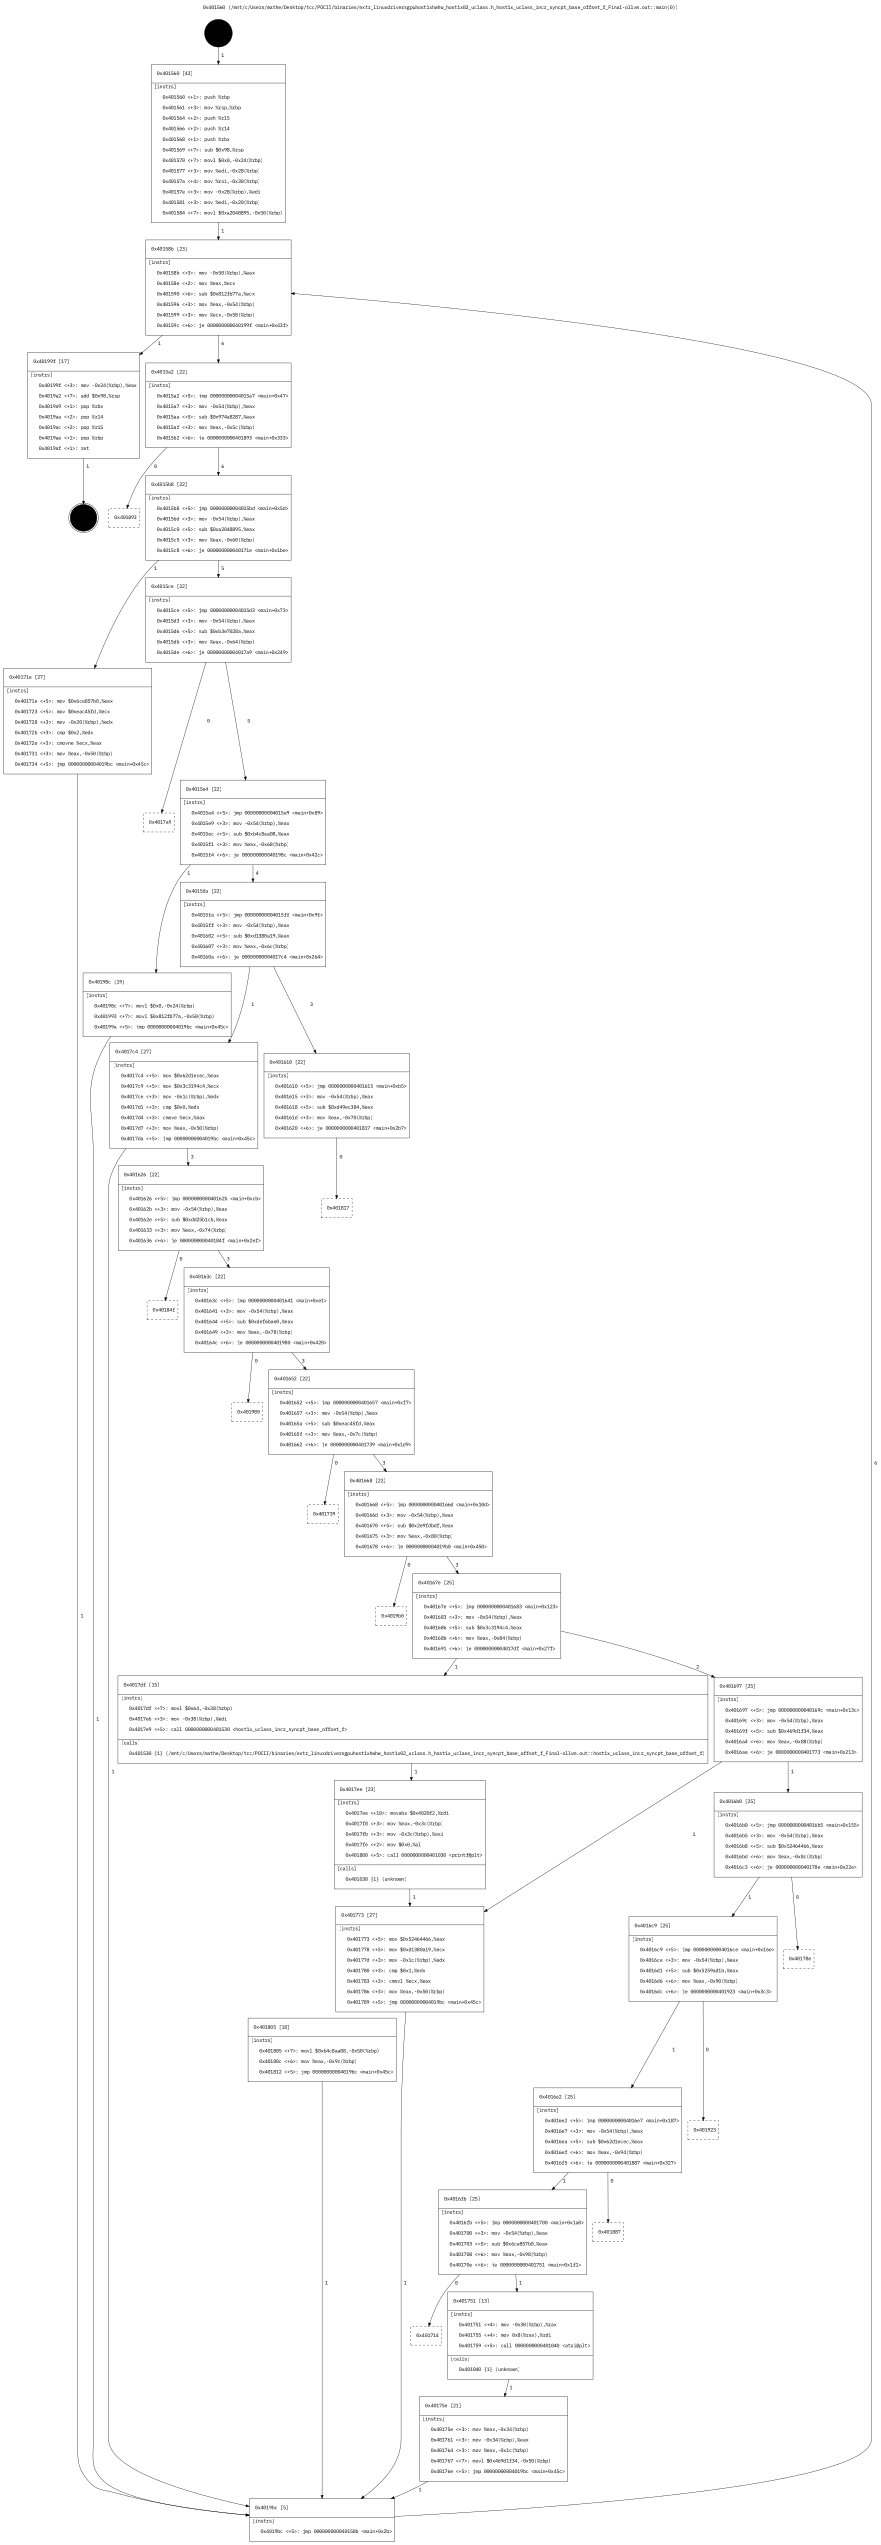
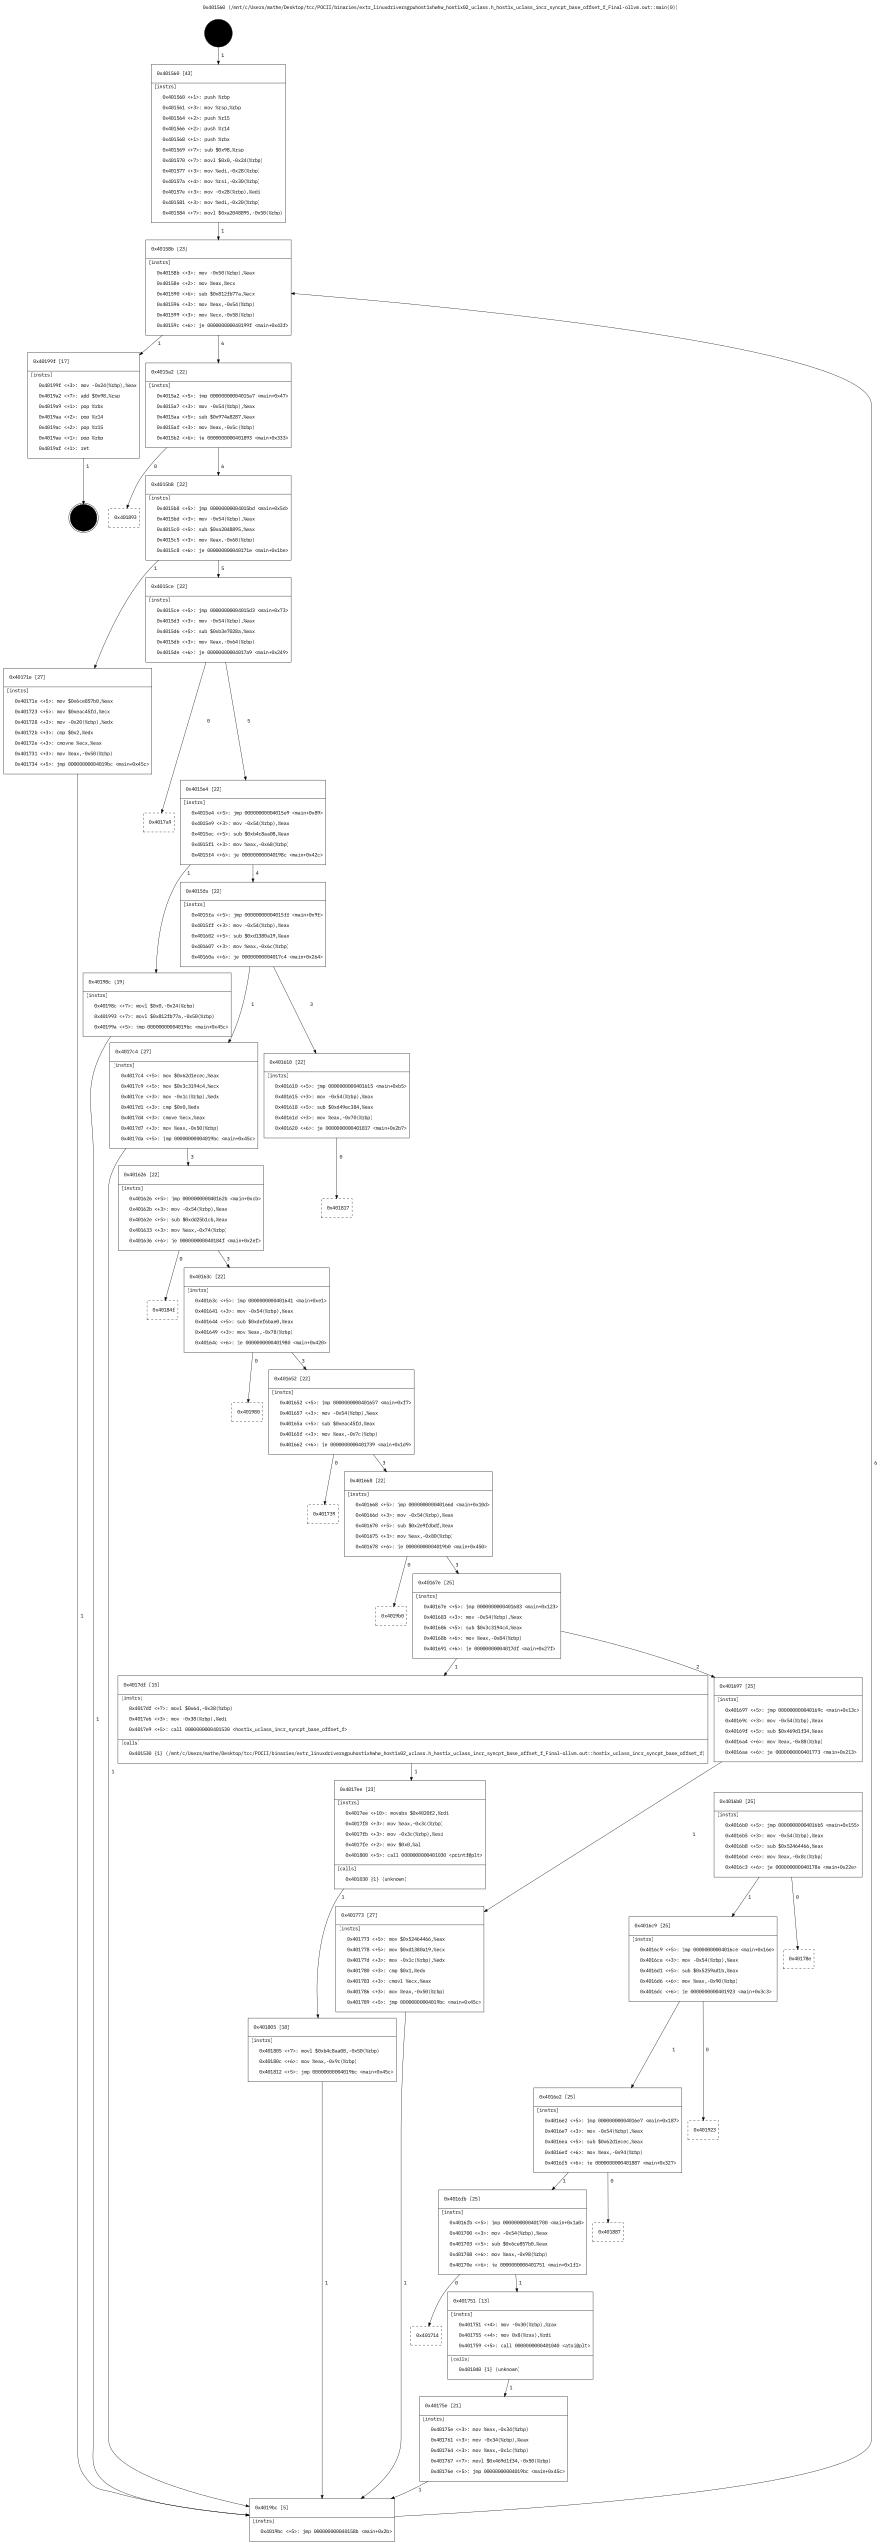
edge "0x401697 [25]" -> "0x4016b0 [25]": removed, label "1"
edge "0x4017ee [23]" -> "0x401773 [27]": now "0x4017ee [23]" -> "0x401805 [18]"
